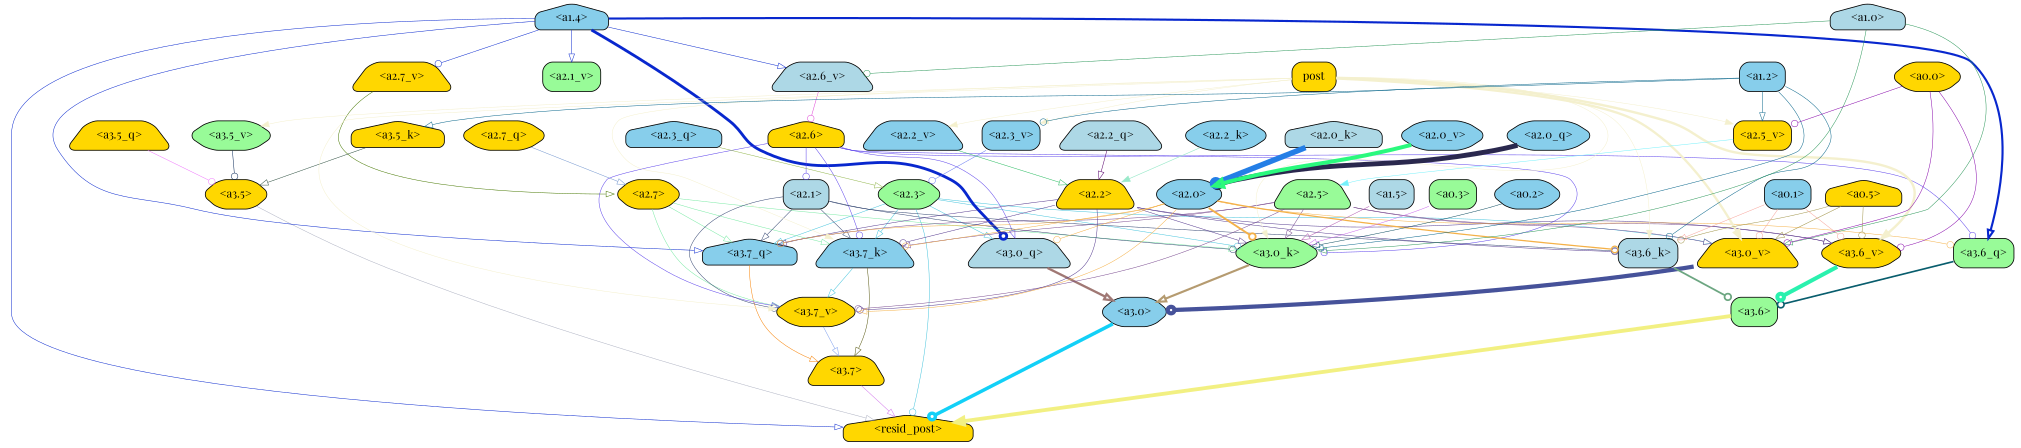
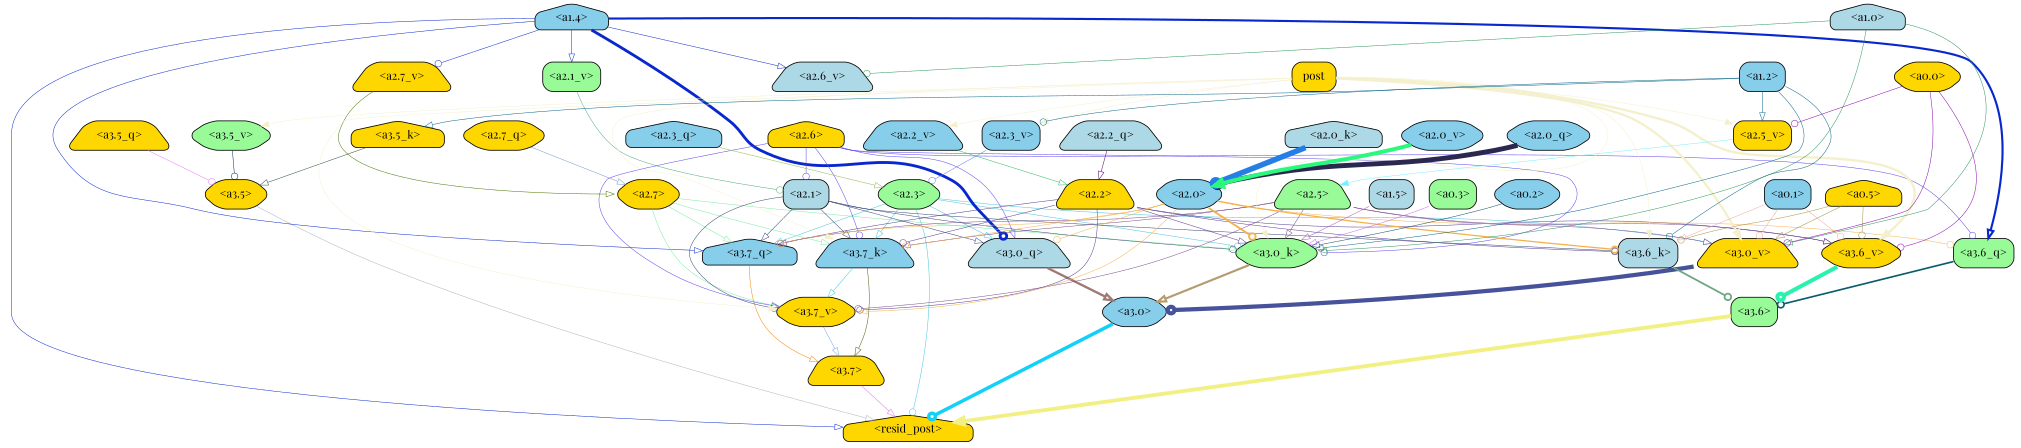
edge "<a2.6_v>" -> "<a2.6>": removed
node "<a2.2_k>": removed
edge "<a2.1_v>" -> "<a2.1>": added
edge "<a2.1>" -> "<a3.0_q>": added
